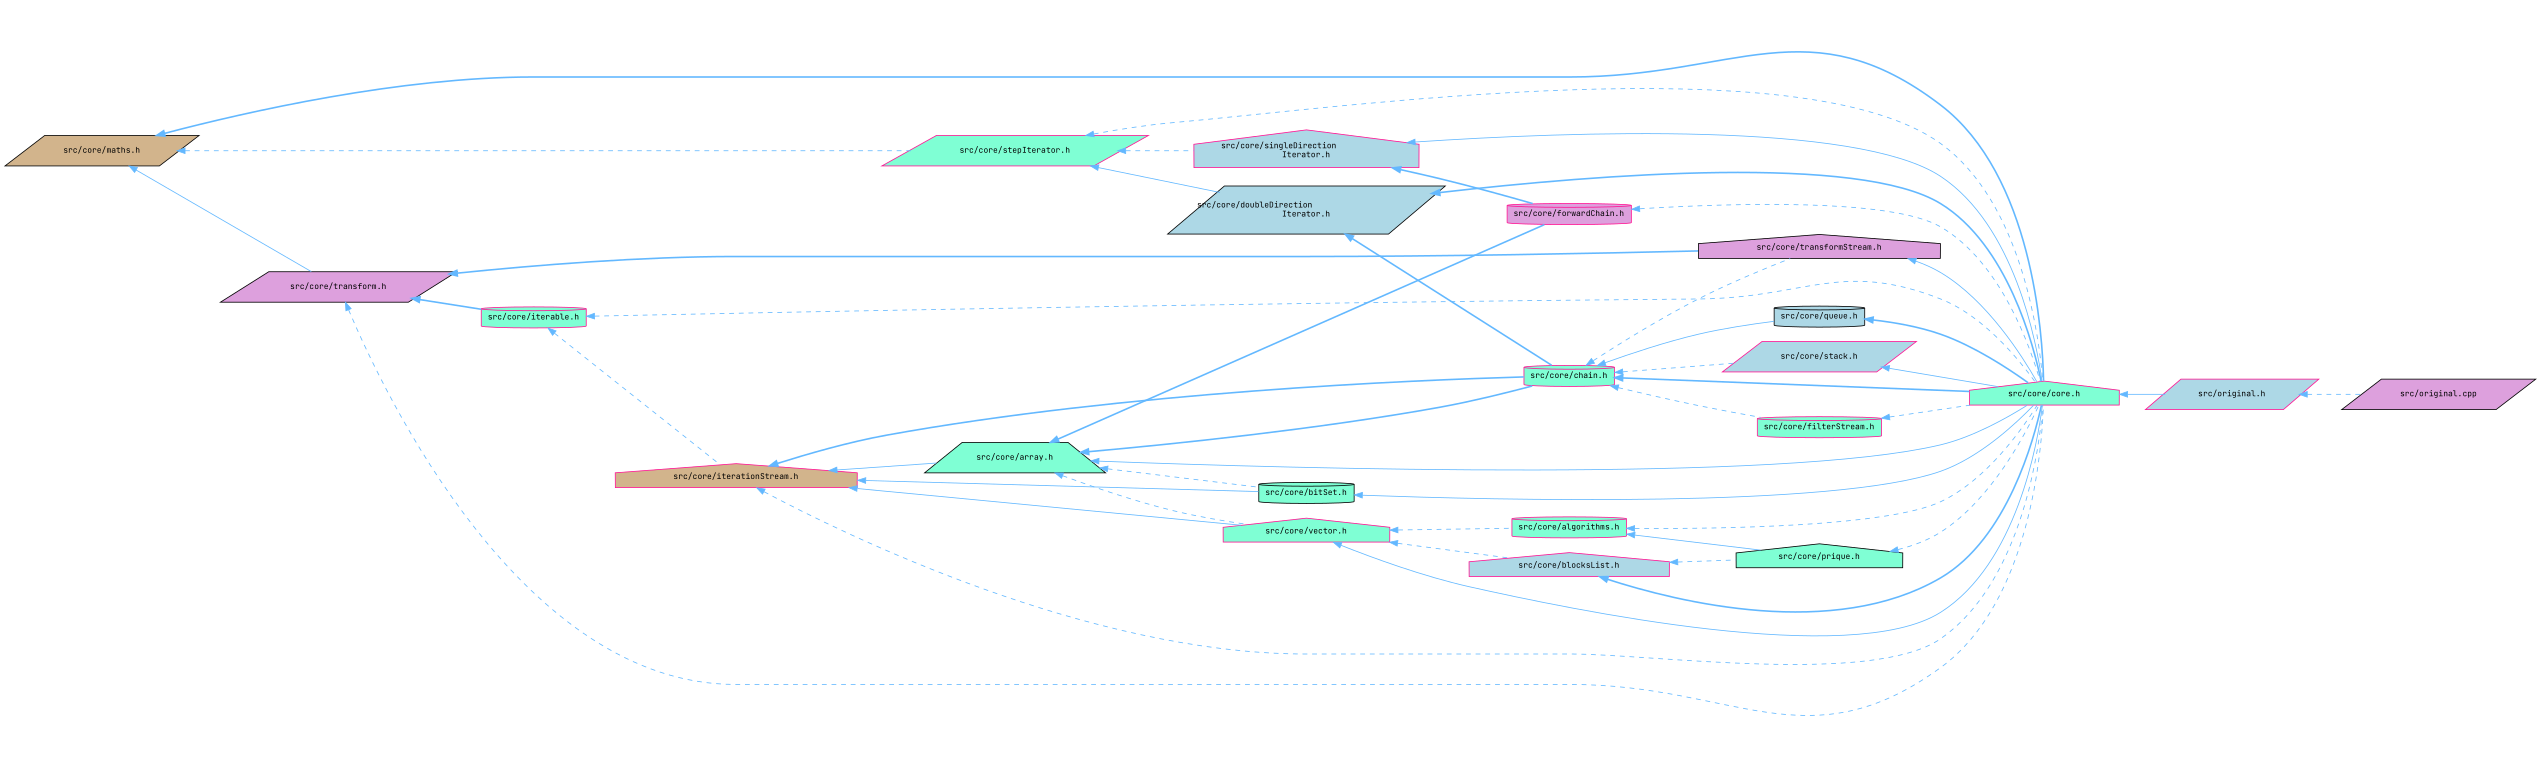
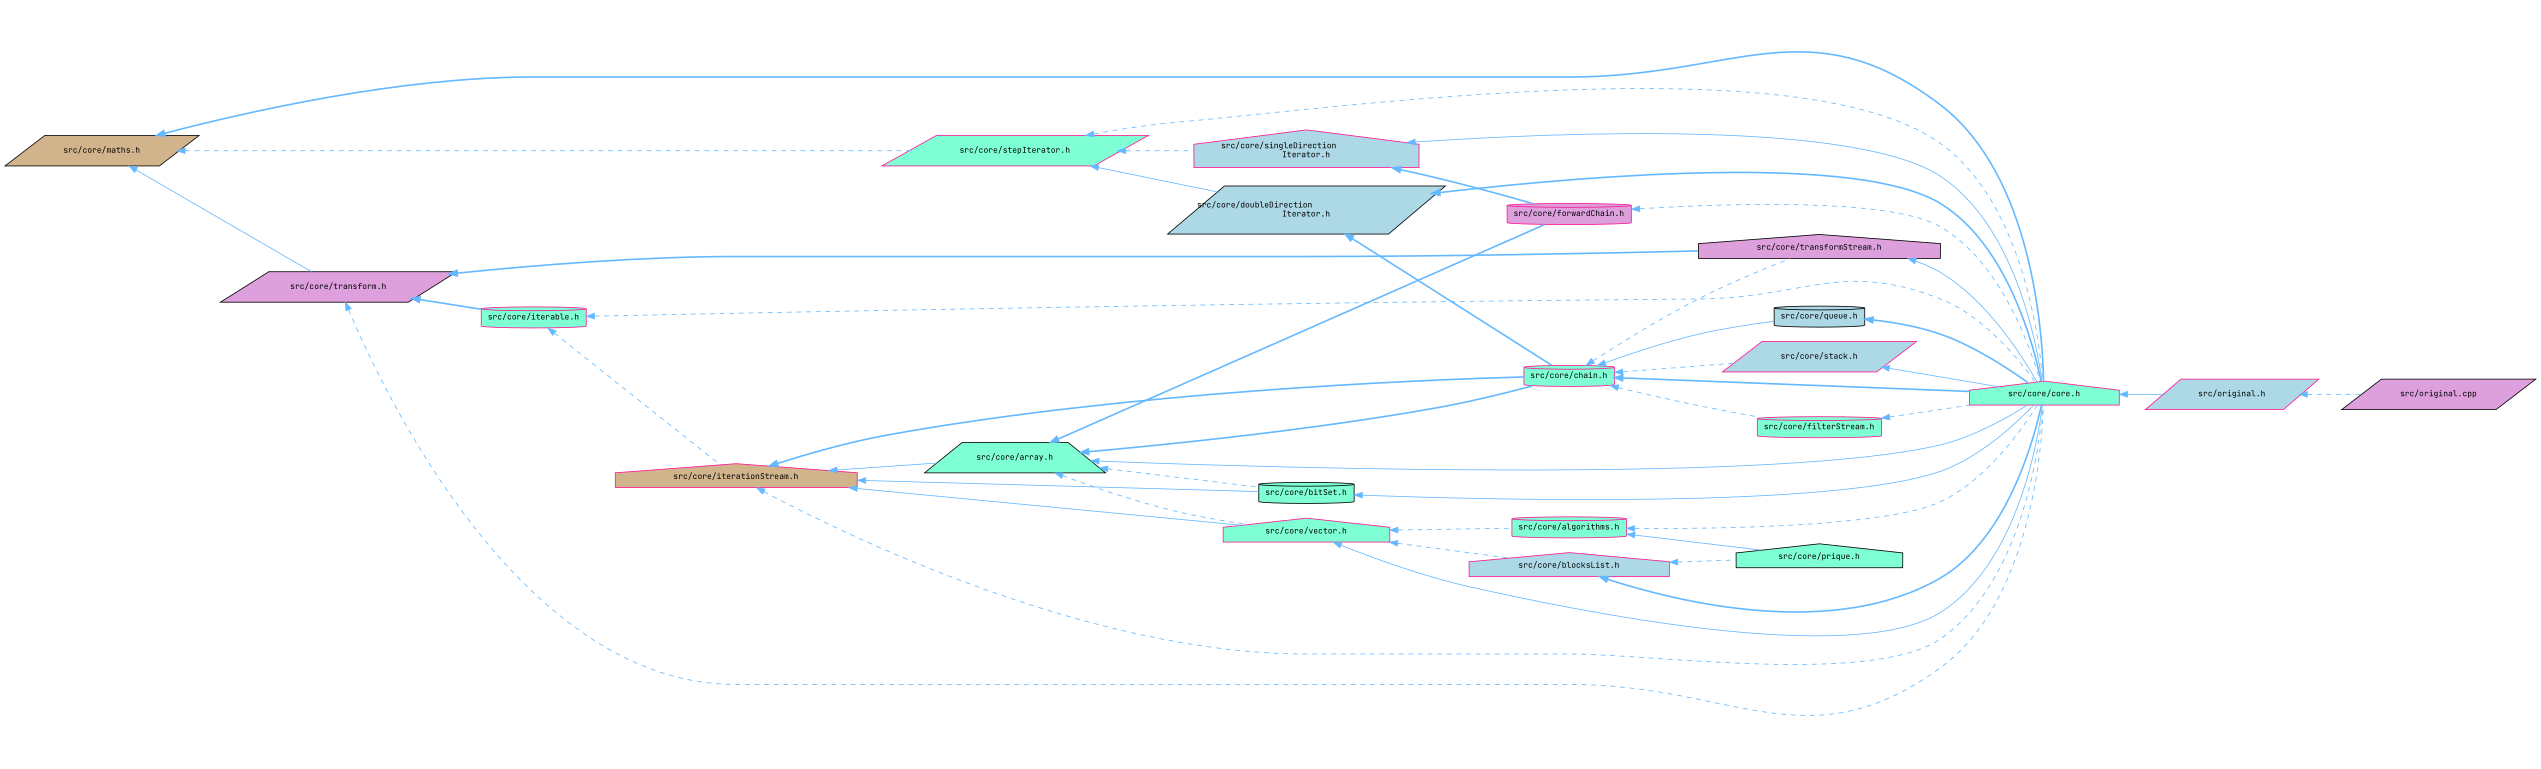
edge "src/core/core.h" -> "src/core/prique.h": removed
